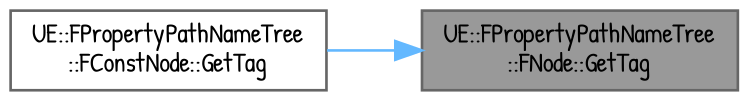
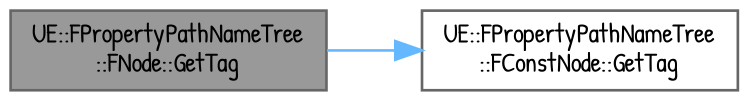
edge "UE::FPropertyPathNameTree ::FConstNode::GetTag" -> "UE::FPropertyPathNameTree ::FNode::GetTag": reversed
